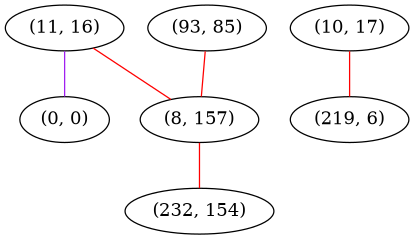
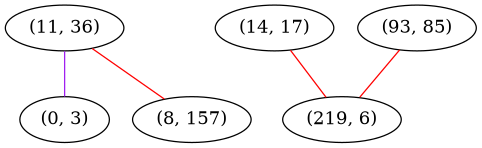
node "(11, 16)": label "(11, 16)" -> "(11, 36)"
node "(10, 17)": label "(10, 17)" -> "(14, 17)"
edge "(93, 85)" -- "(8, 157)": now "(93, 85)" -- "(219, 6)"
node "(0, 0)": label "(0, 0)" -> "(0, 3)"
node "(232, 154)": removed
